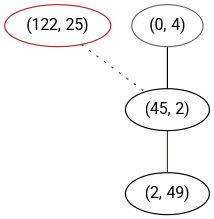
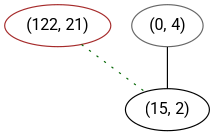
node "(122, 25)": label "(122, 25)" -> "(122, 21)"
node "(45, 2)": label "(45, 2)" -> "(15, 2)"
node "(2, 49)": removed
